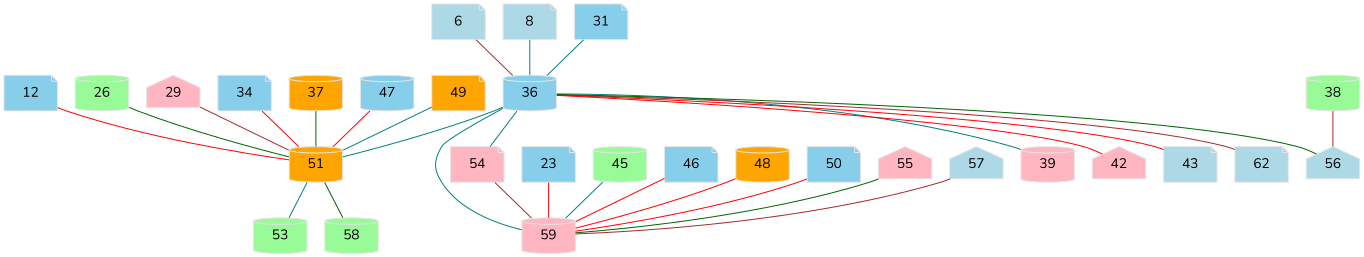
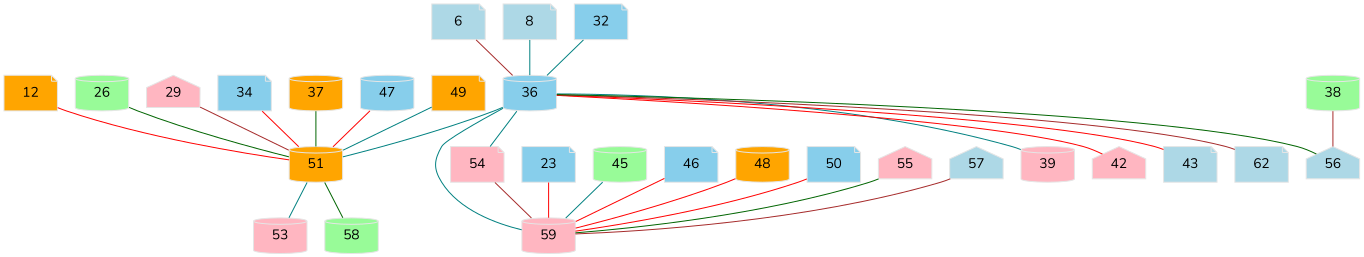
node "31": label "31" -> "32"
node "12": fillcolor skyblue -> orange
node "53": fillcolor palegreen -> lightpink
